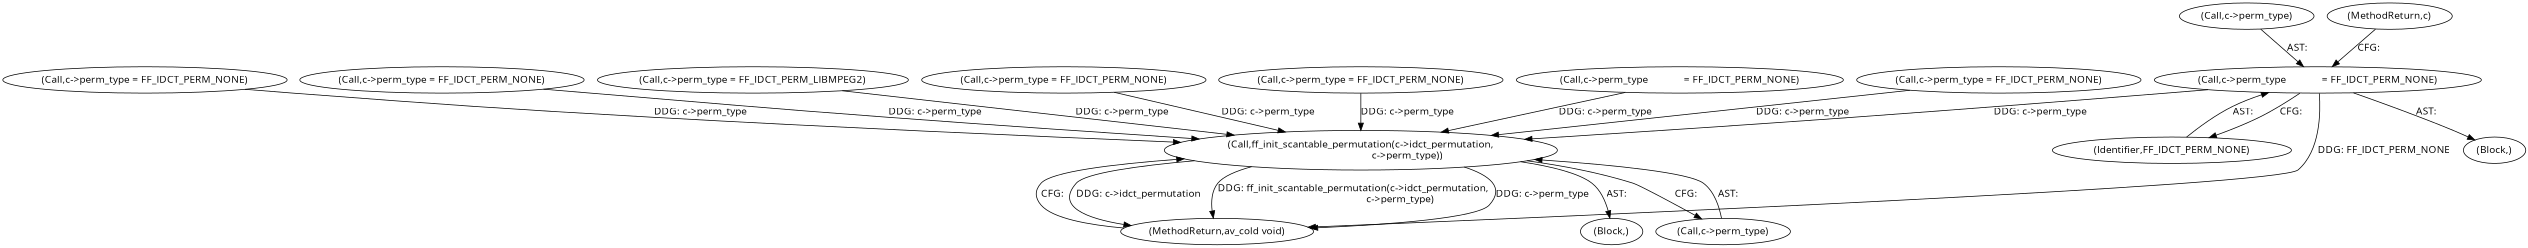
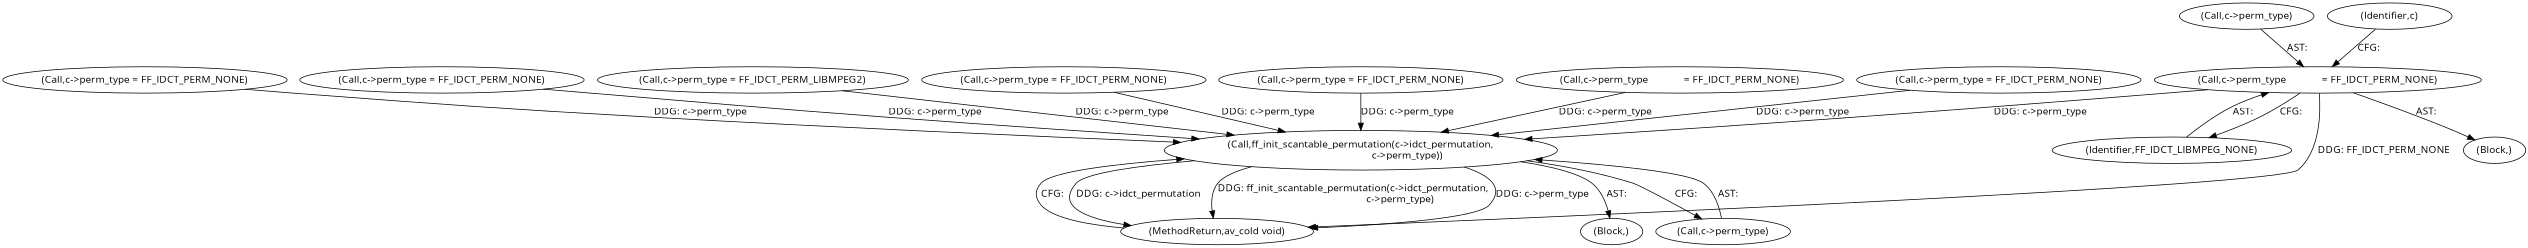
node "(MethodReturn,c)": label "(MethodReturn,c)" -> "(Identifier,c)"
node "(Identifier,FF_IDCT_PERM_NONE)": label "(Identifier,FF_IDCT_PERM_NONE)" -> "(Identifier,FF_IDCT_LIBMPEG_NONE)"
